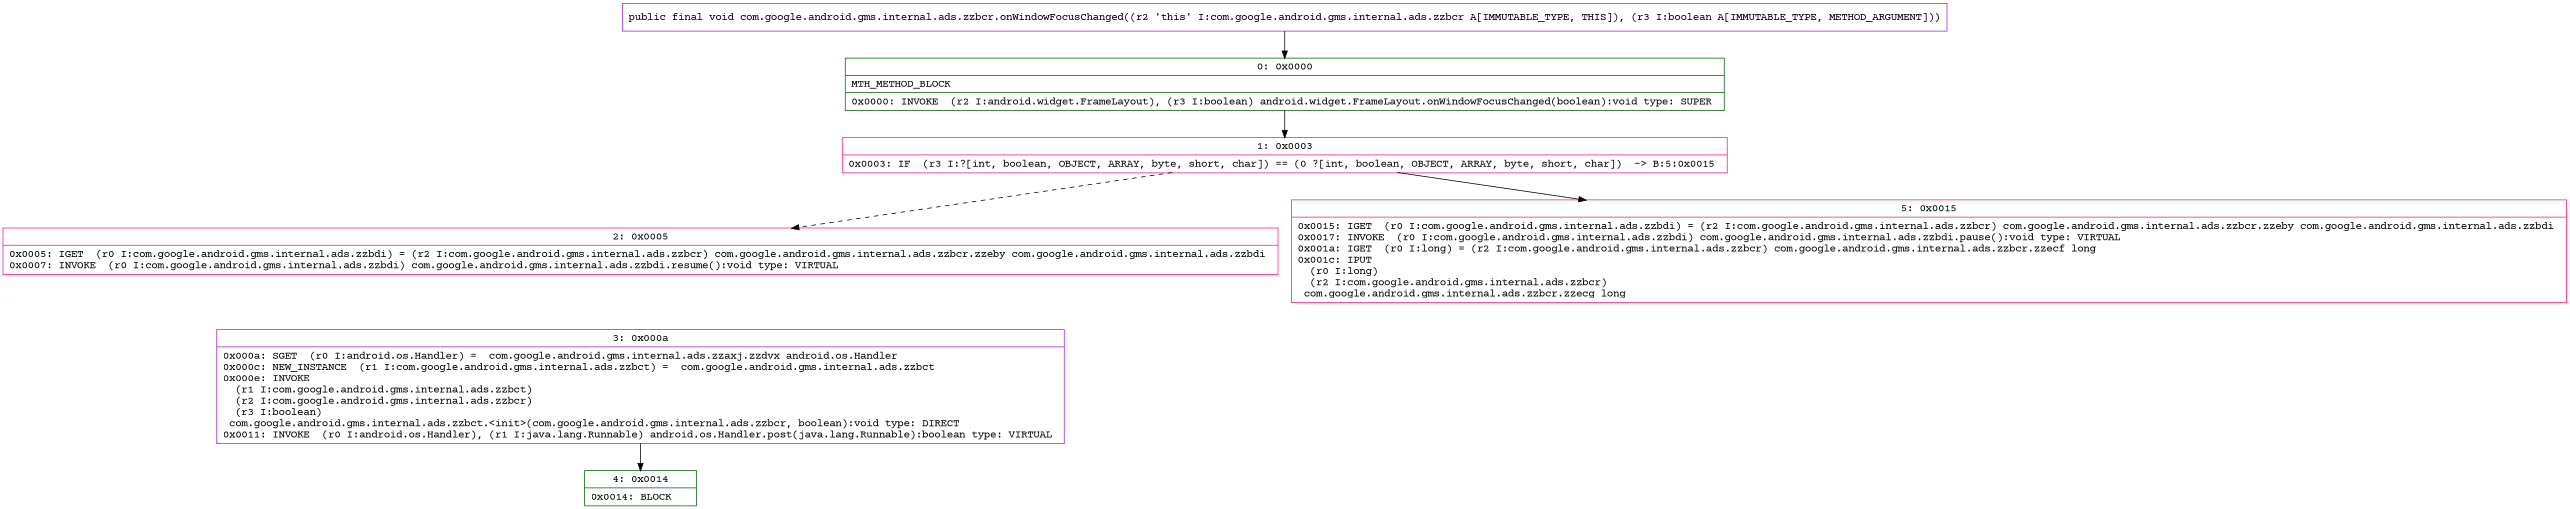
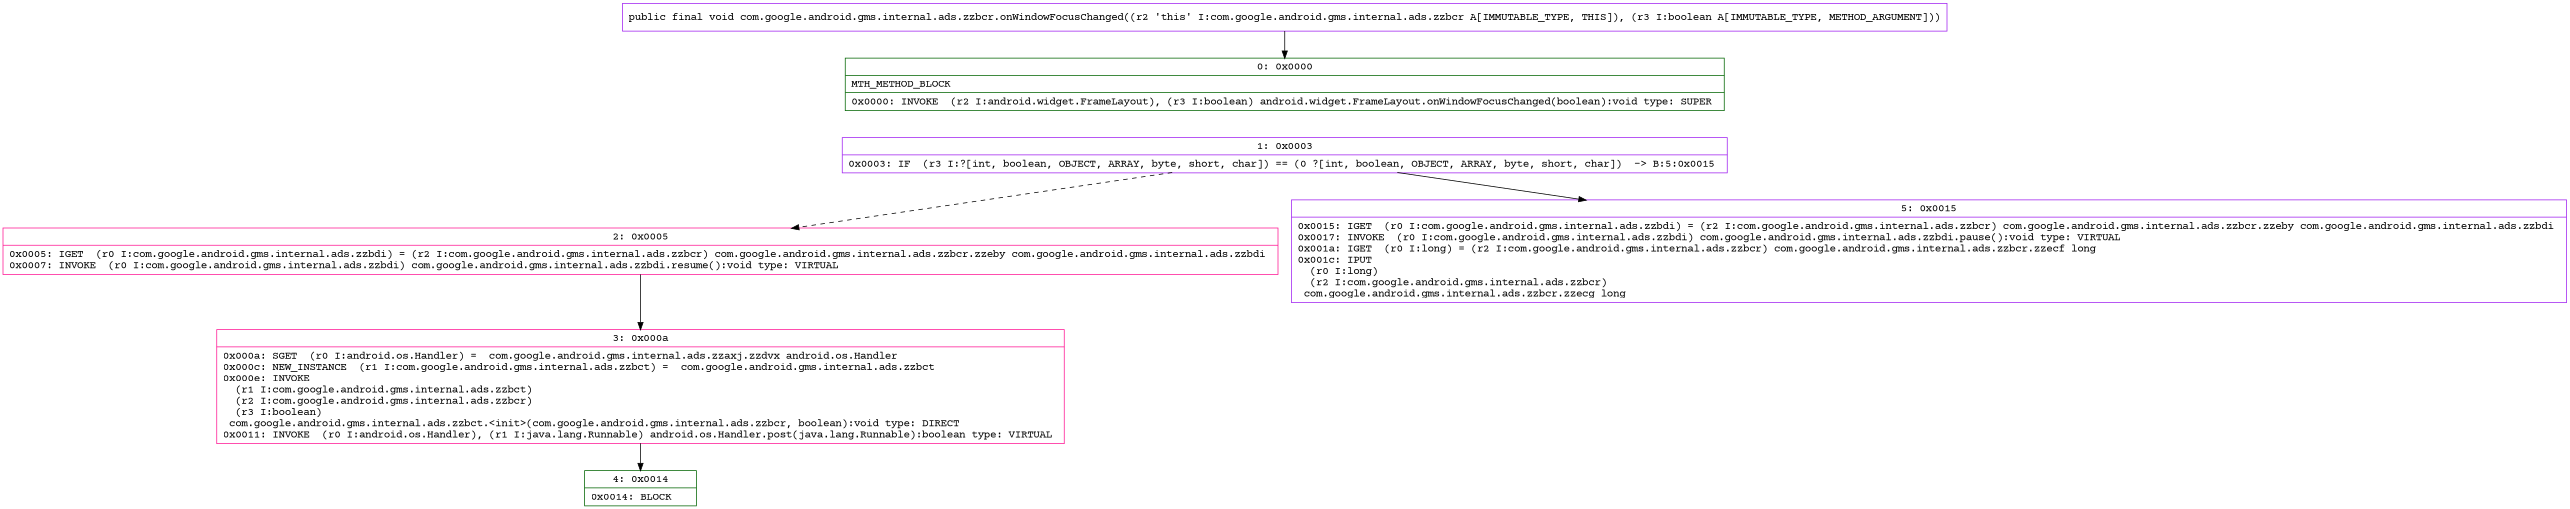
edge "0: 0x0000" -> "1: 0x0003": removed
node "1: 0x0003": color deeppink -> purple
node "5: 0x0015": color deeppink -> purple
edge "2: 0x0005" -> "3: 0x000a": added
node "3: 0x000a": color purple -> deeppink
